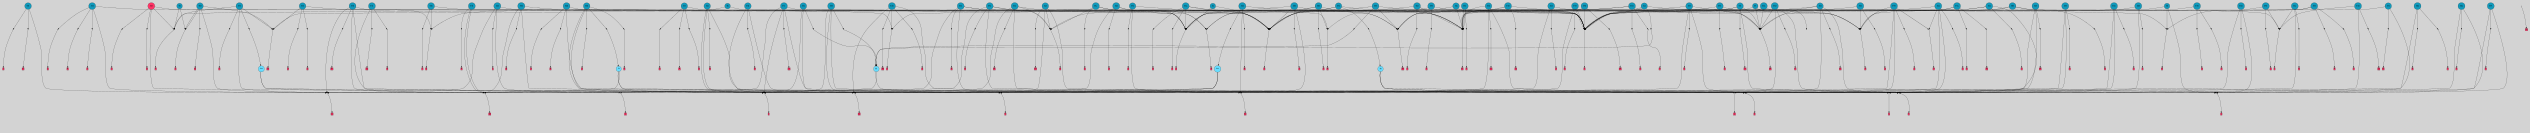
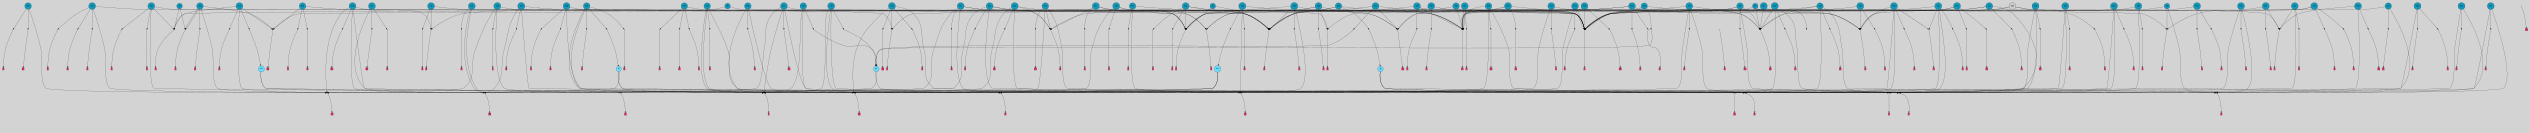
node "T27": fillcolor #ff3366 -> #1199bb
node "T53": removed
node "T85": fillcolor #1199bb -> #cccccc
